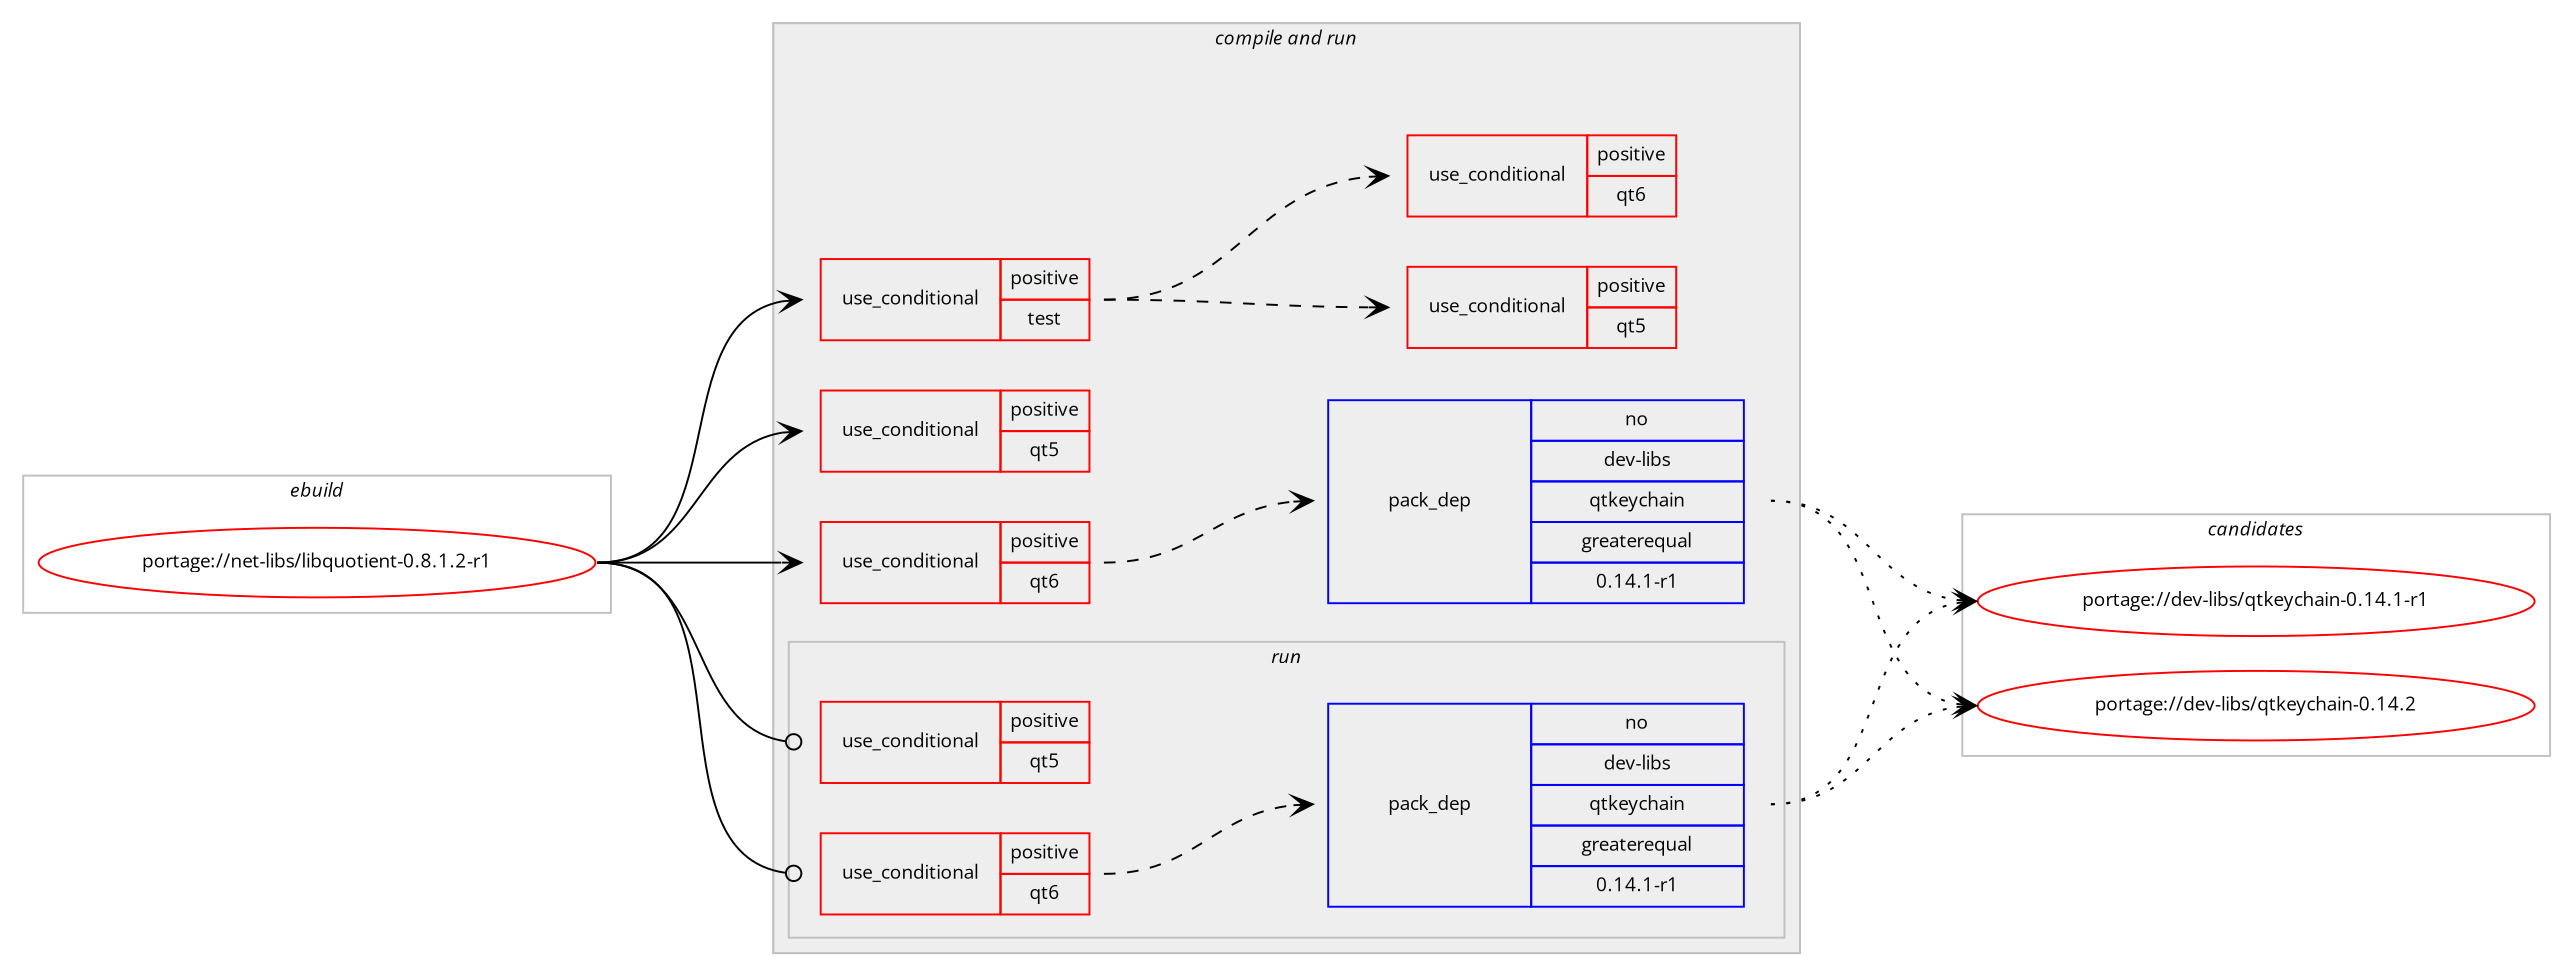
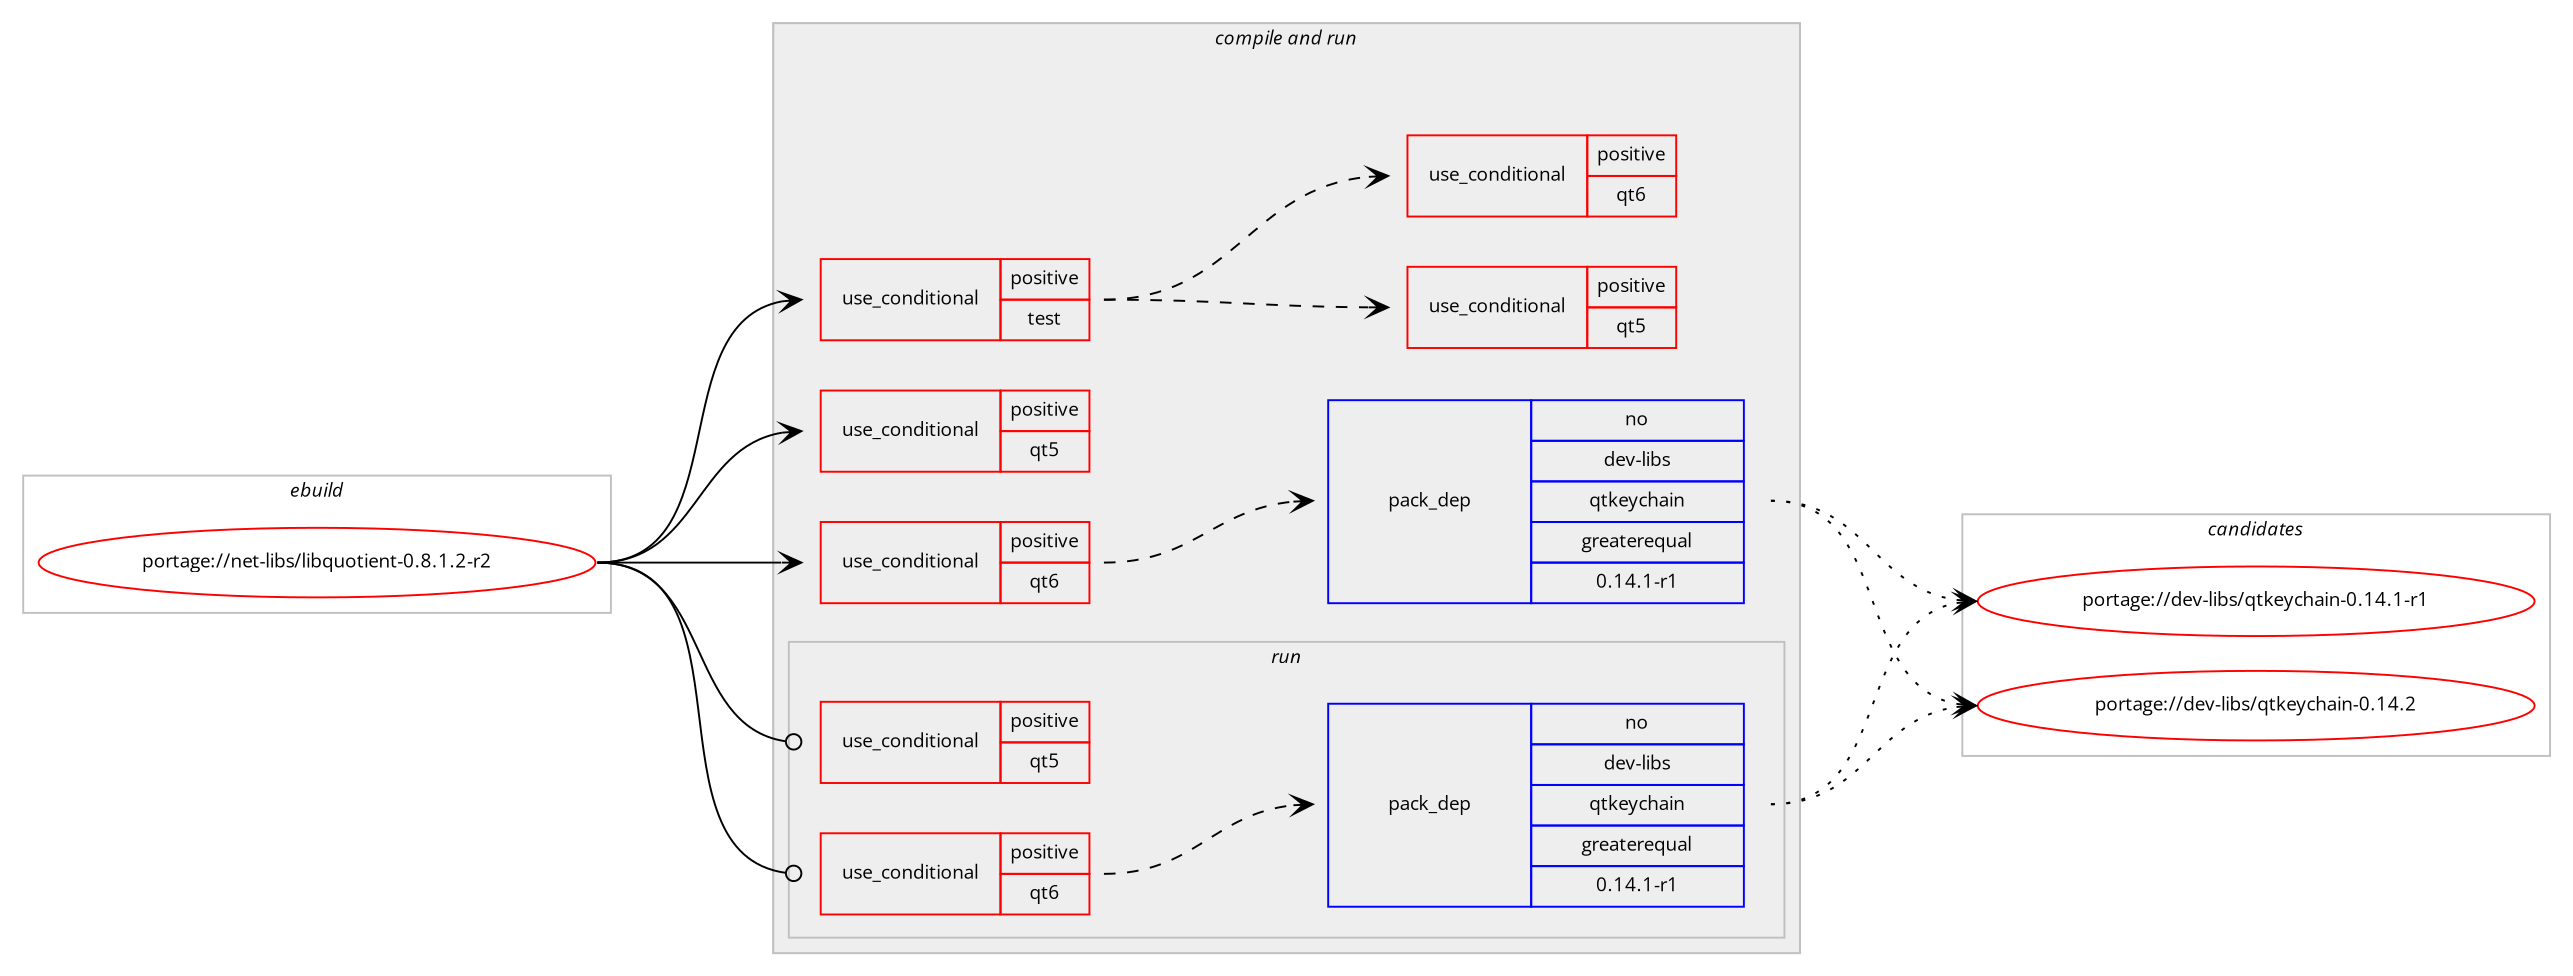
node "portage://net-libs/libquotient-0.8.1.2-r1": label "portage://net-libs/libquotient-0.8.1.2-r1" -> "portage://net-libs/libquotient-0.8.1.2-r2"
